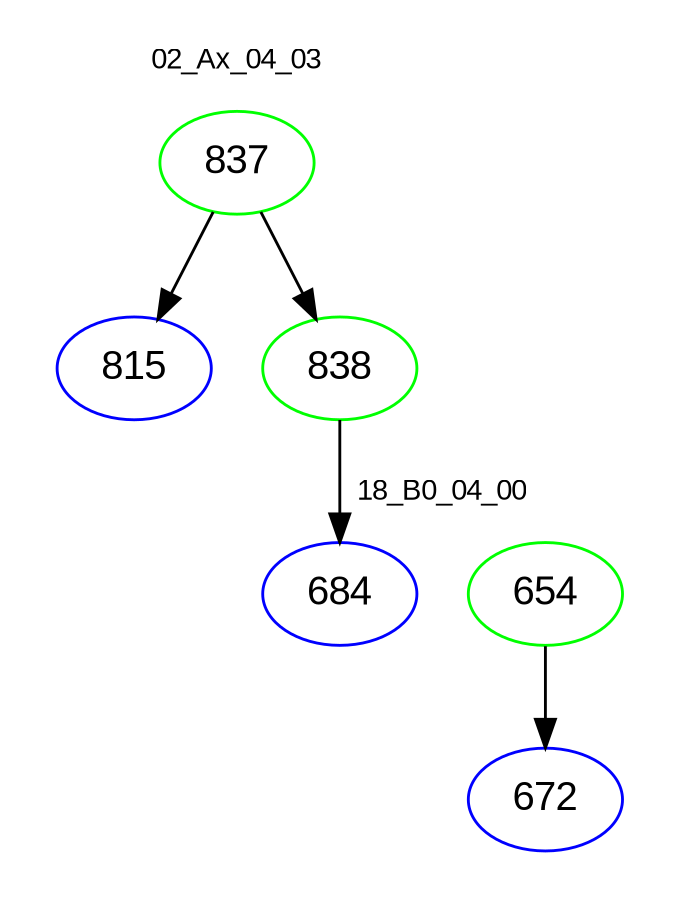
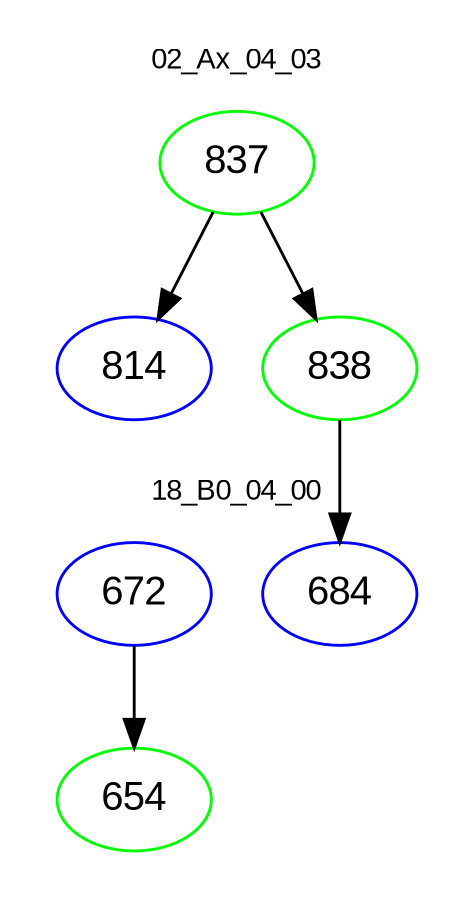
node "815": label "815" -> "814"
edge "654" -> "672": reversed
